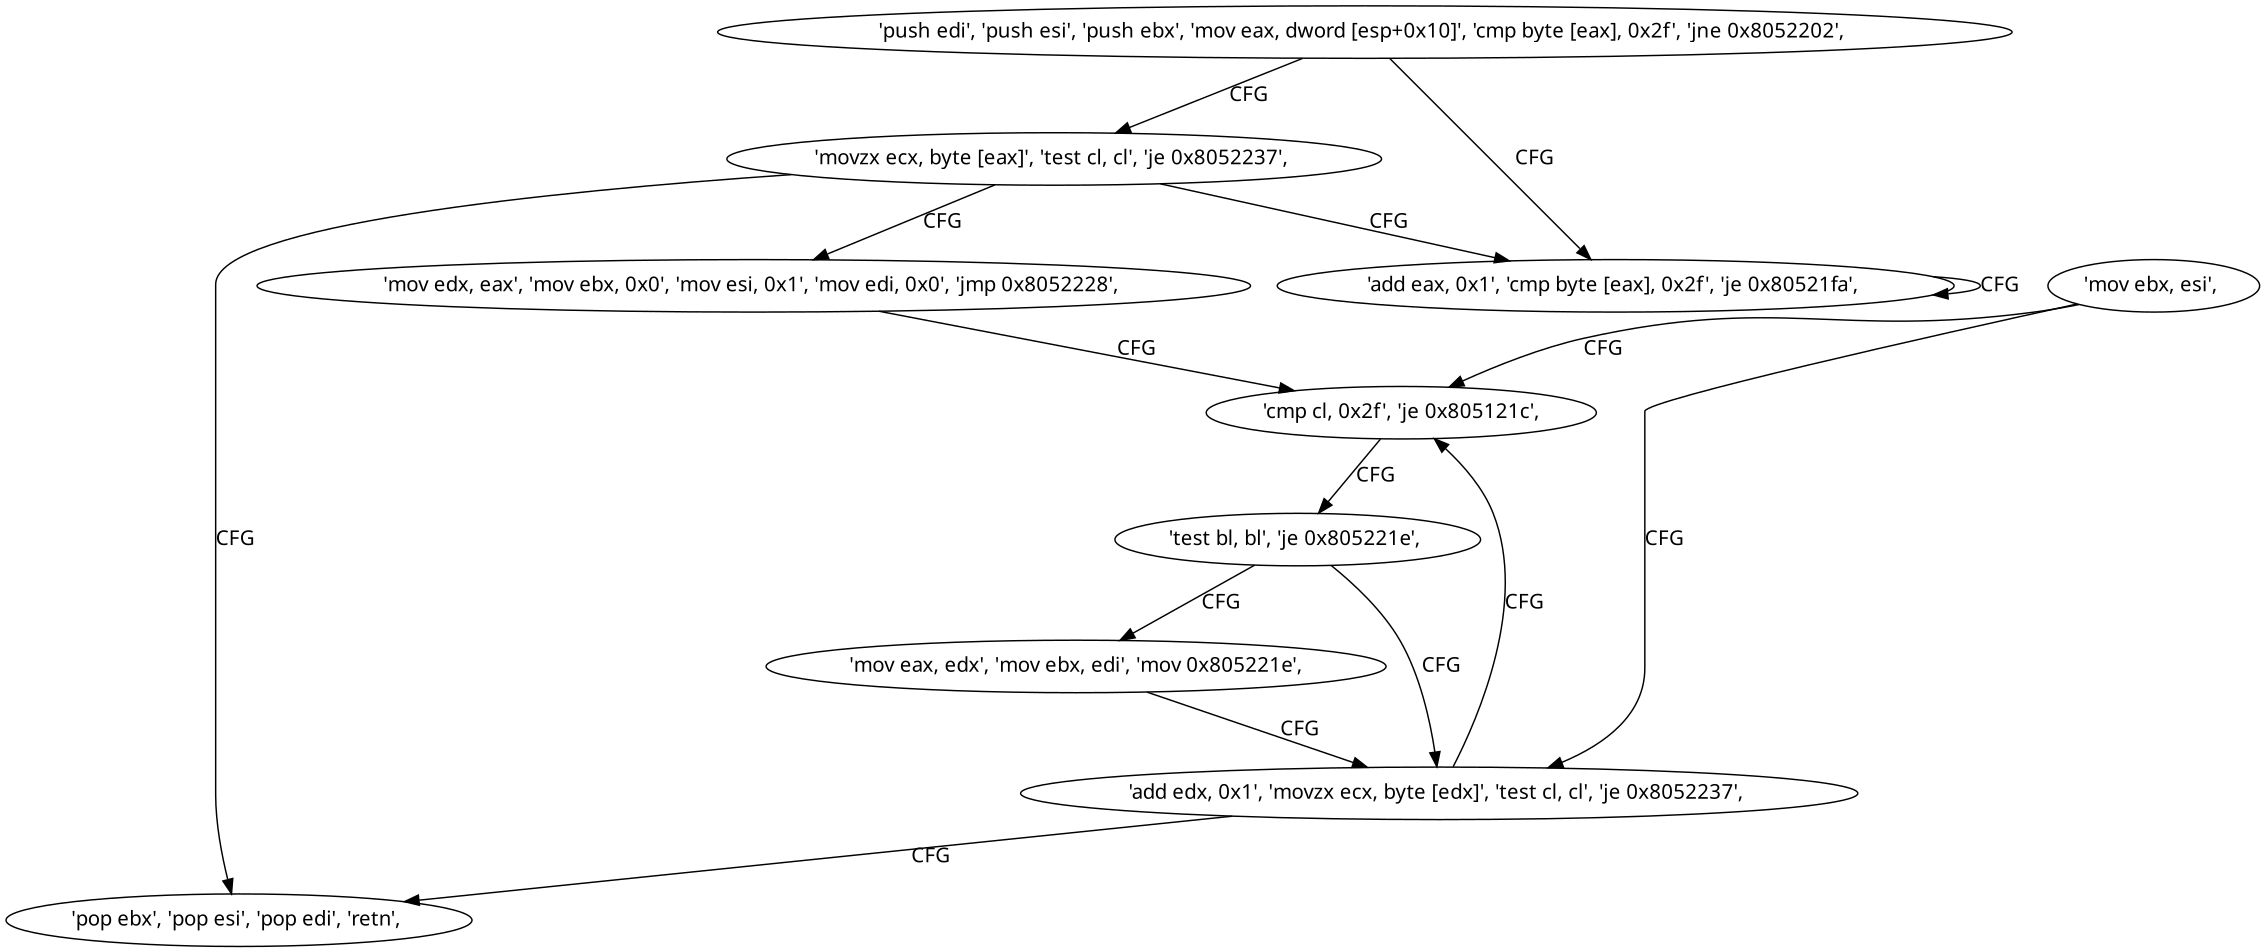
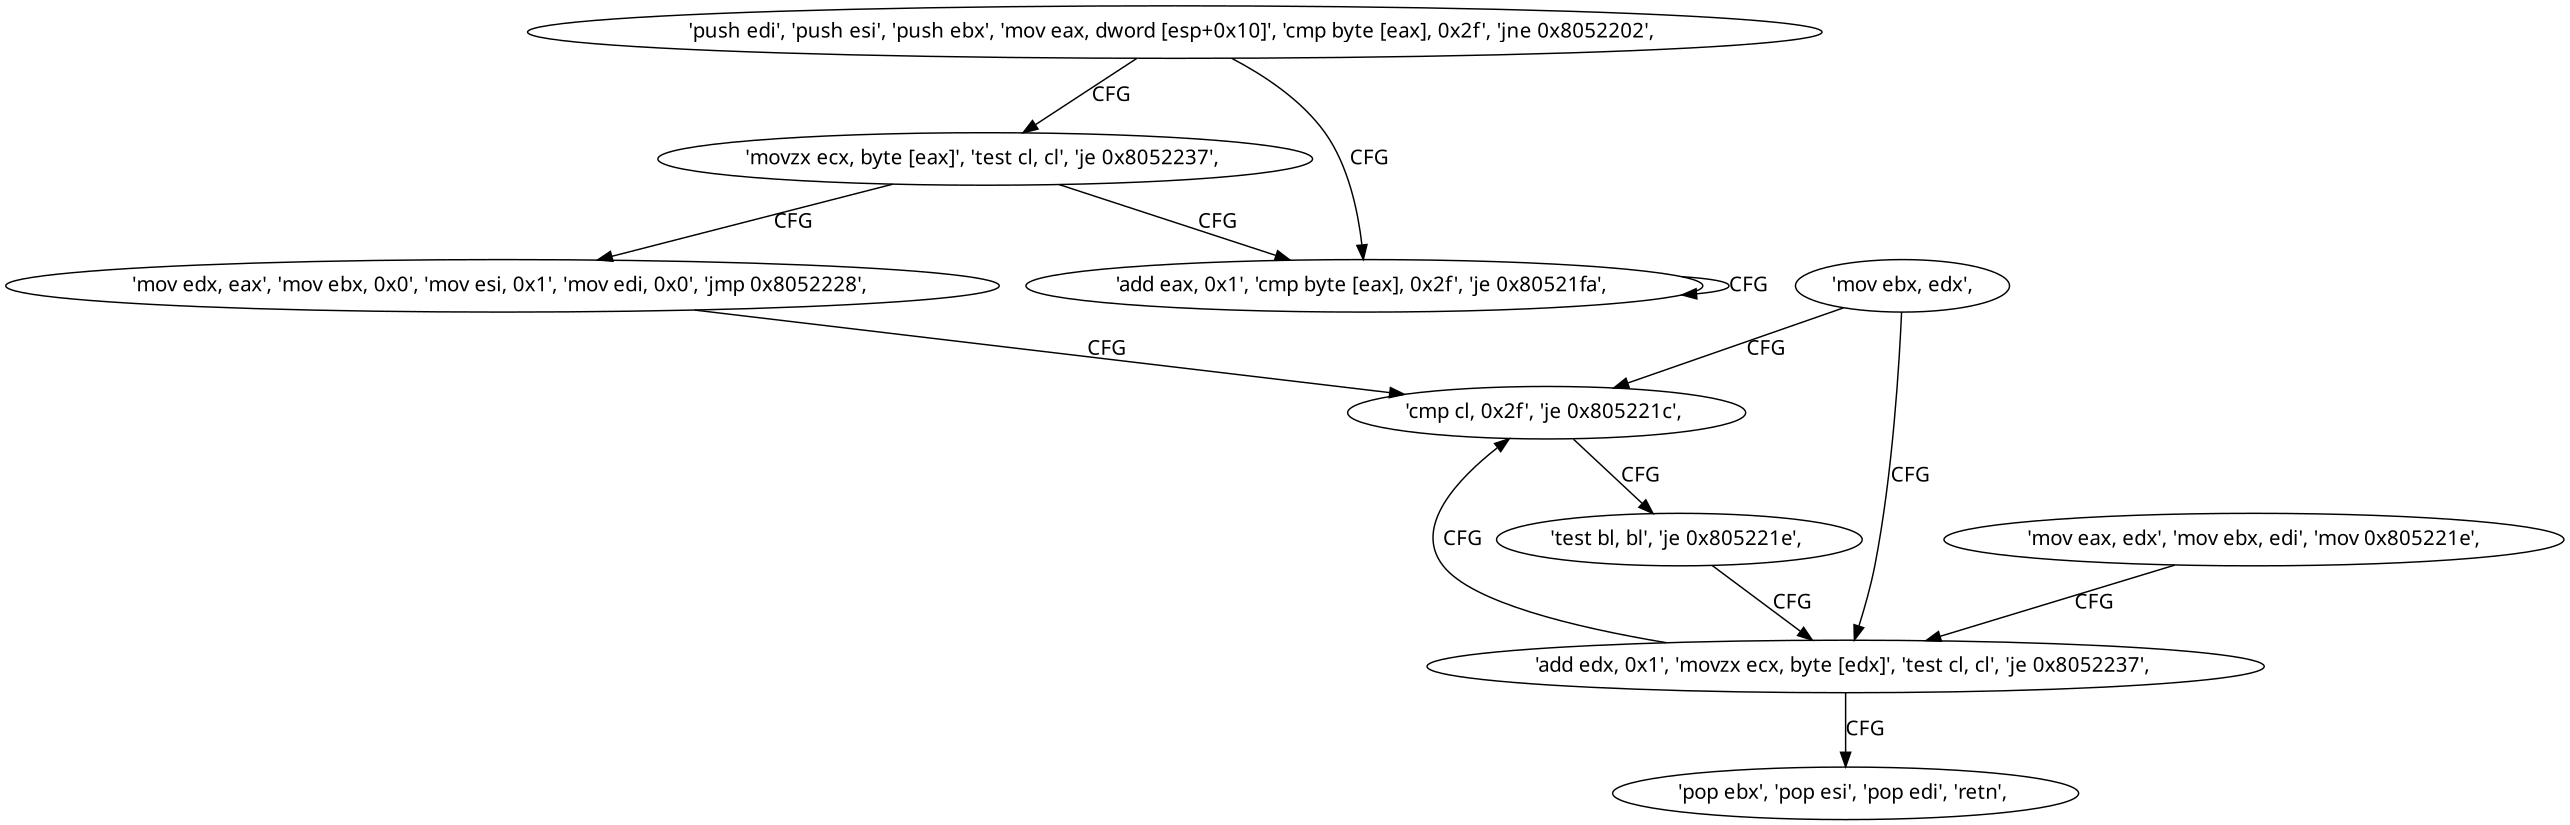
edge "'movzx ecx, byte [eax]', 'test cl, cl', 'je 0x8052237'," -> "'pop ebx', 'pop esi', 'pop edi', 'retn',": removed, label "CFG"
node "'mov ebx, esi',": label "'mov ebx, esi'," -> "'mov ebx, edx',"
node "'cmp cl, 0x2f', 'je 0x805121c',": label "'cmp cl, 0x2f', 'je 0x805121c'," -> "'cmp cl, 0x2f', 'je 0x805221c',"
edge "'test bl, bl', 'je 0x805221e'," -> "'mov eax, edx', 'mov ebx, edi', 'mov 0x805221e',": removed, label "CFG"
